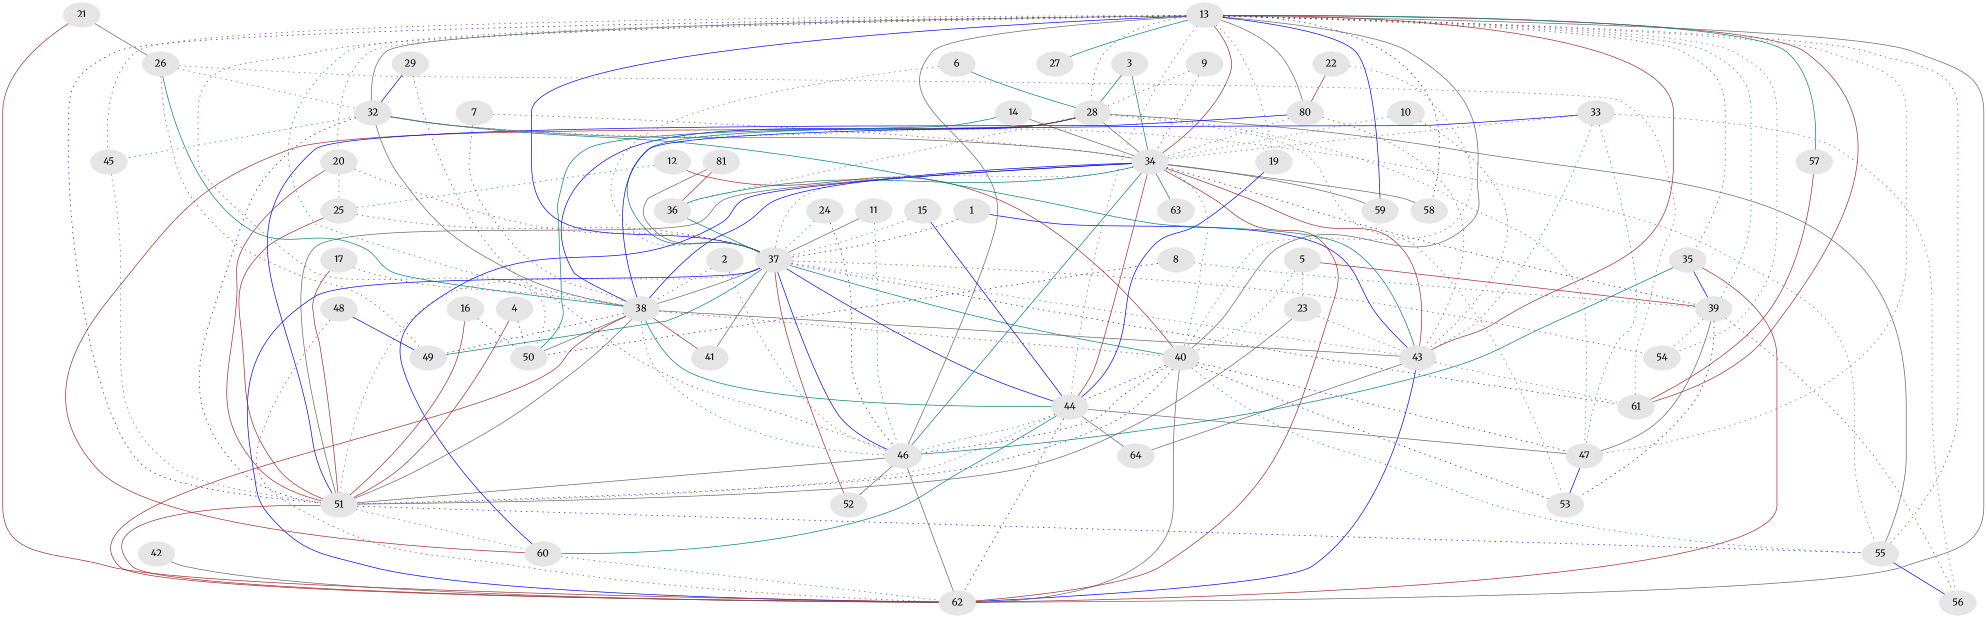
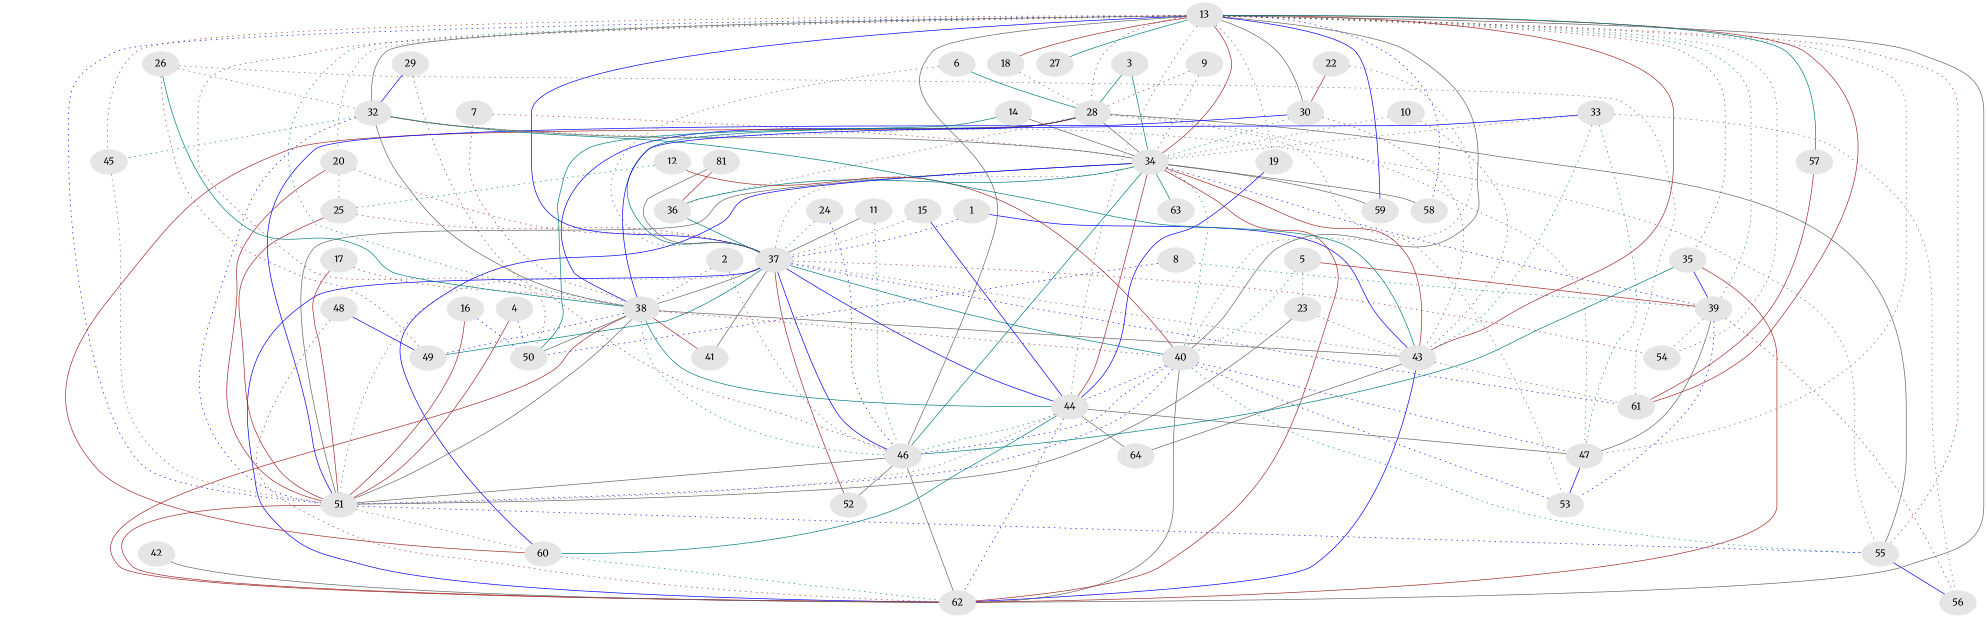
node "21": removed
node "18": added
node "80": label "80" -> "30"
edge "34" -- "38": removed
